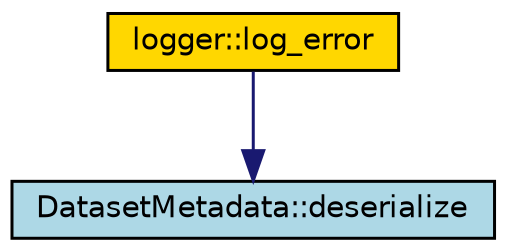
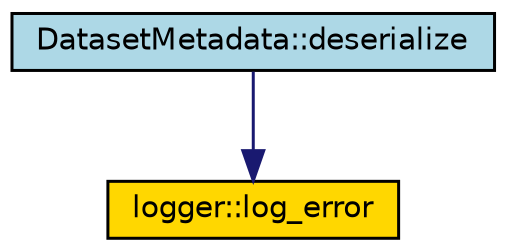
edge "logger::log_error" -> "DatasetMetadata::deserialize": reversed
